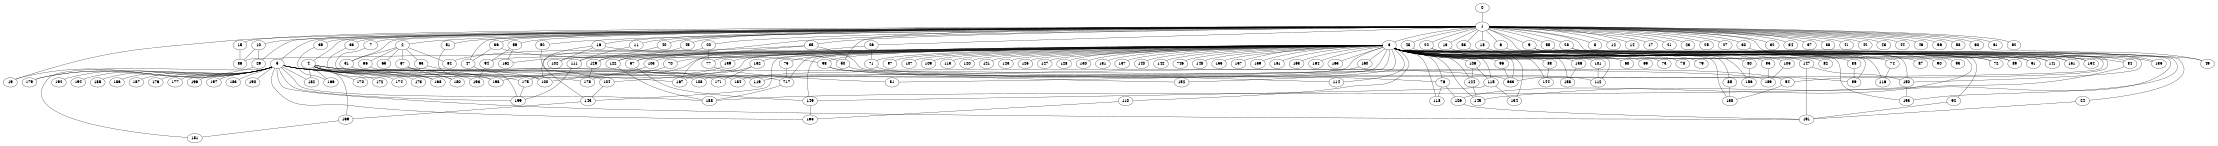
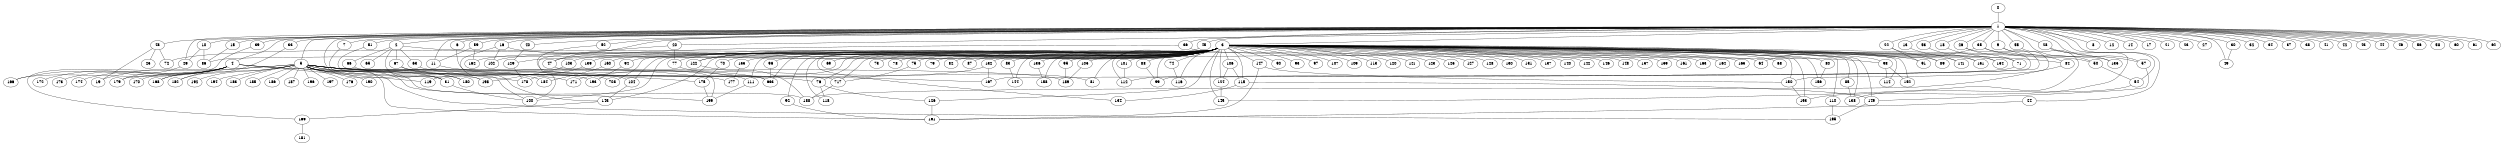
edge "1" -- "19": now "48" -- "19"
edge "1" -- "25": now "48" -- "25"
edge "59" -- "94": now "59" -- "11"
node "746": label "746" -> "146"
edge "5" -- "181": now "5" -- "31"
edge "155" -- "177": added
node "108": label "108" -> "708"
